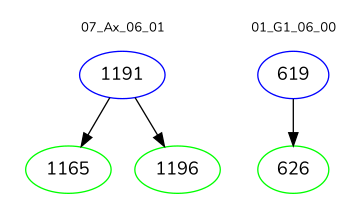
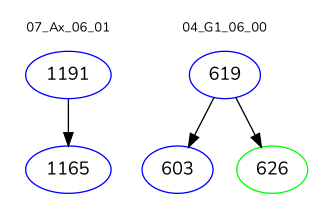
cluster "01_G1_06_00": label "01_G1_06_00" -> "04_G1_06_00"
node "1165": color green -> blue
node "603": added
node "1196": removed
